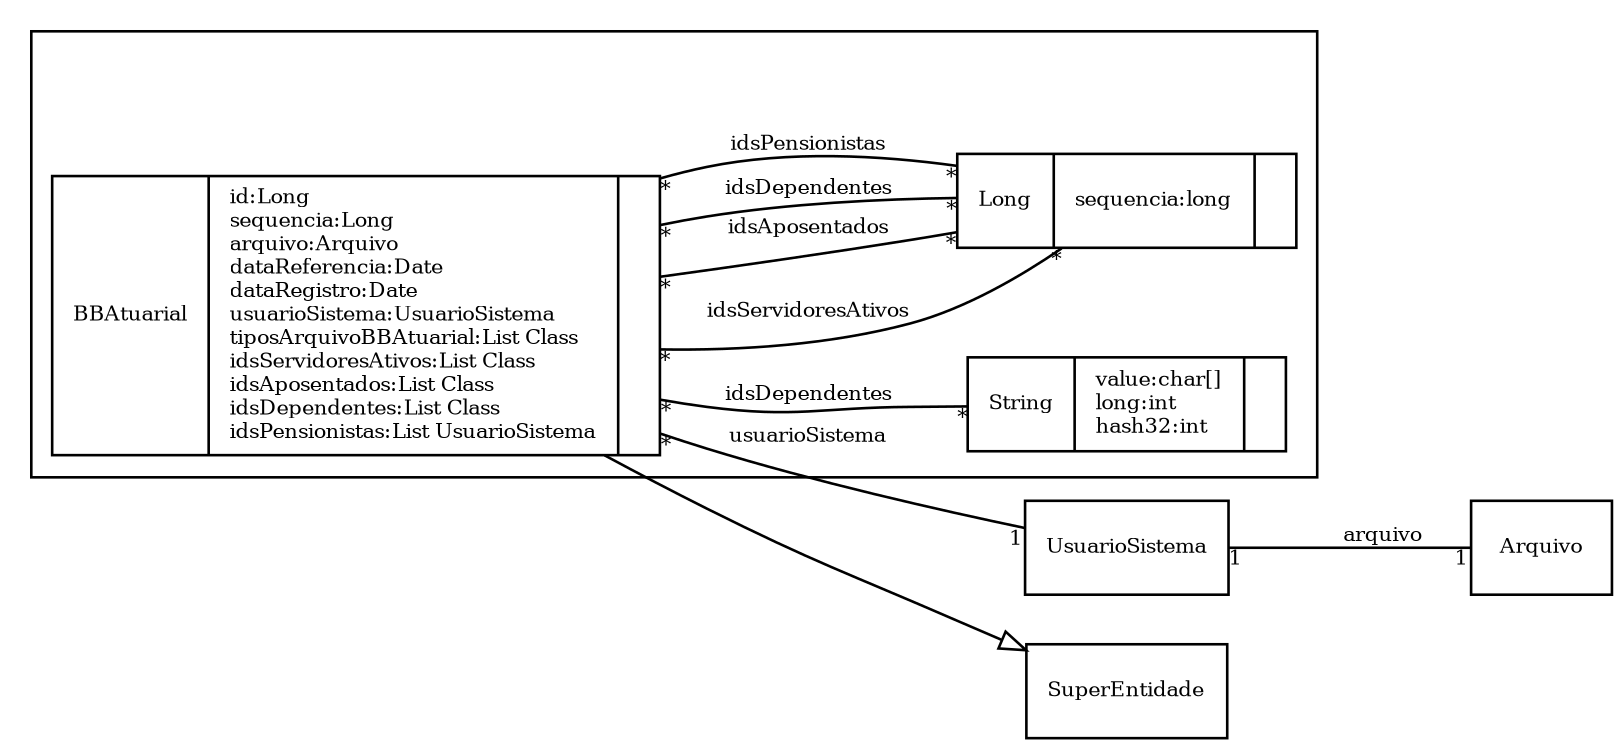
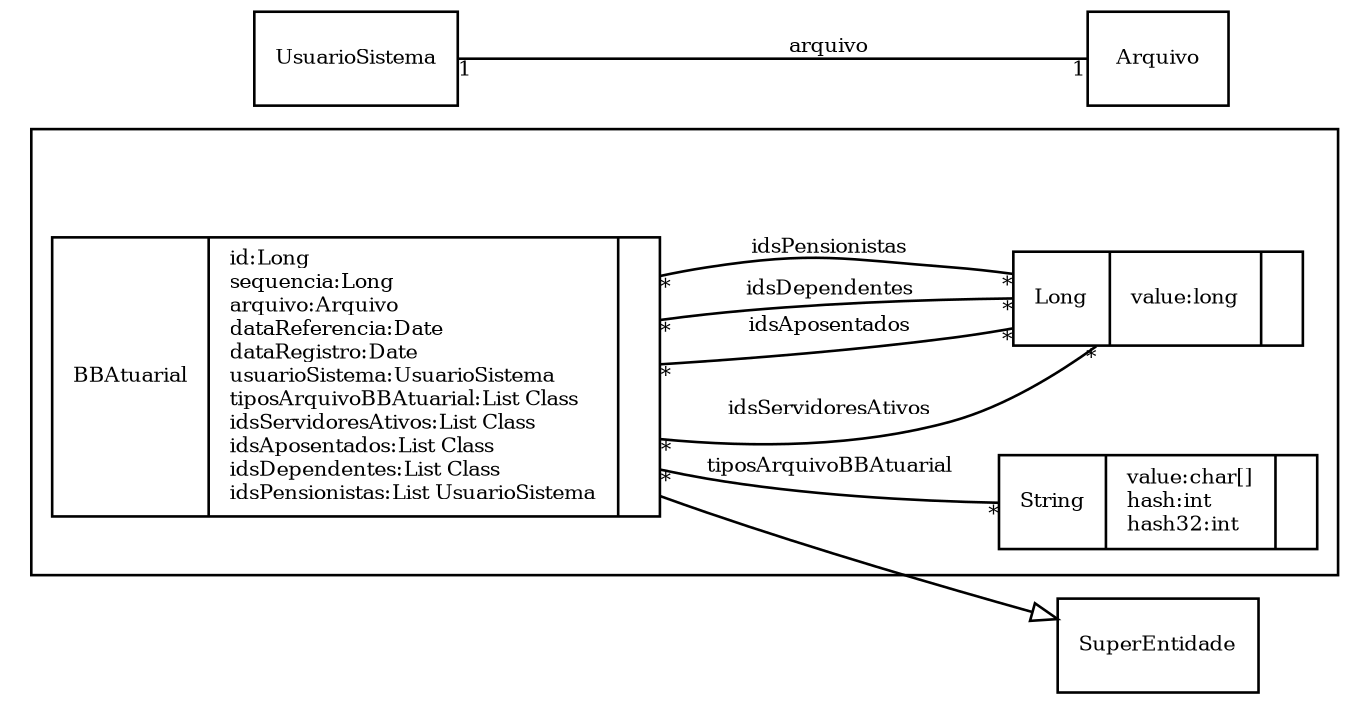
node "Long": text "sequencia:long" -> "value:long"
edge "BBAtuarial" -- "String": label "idsDependentes" -> "tiposArquivoBBAtuarial"
node "String": text "long:int" -> "hash:int"
edge "BBAtuarial" -- "UsuarioSistema": removed, label "usuarioSistema"
